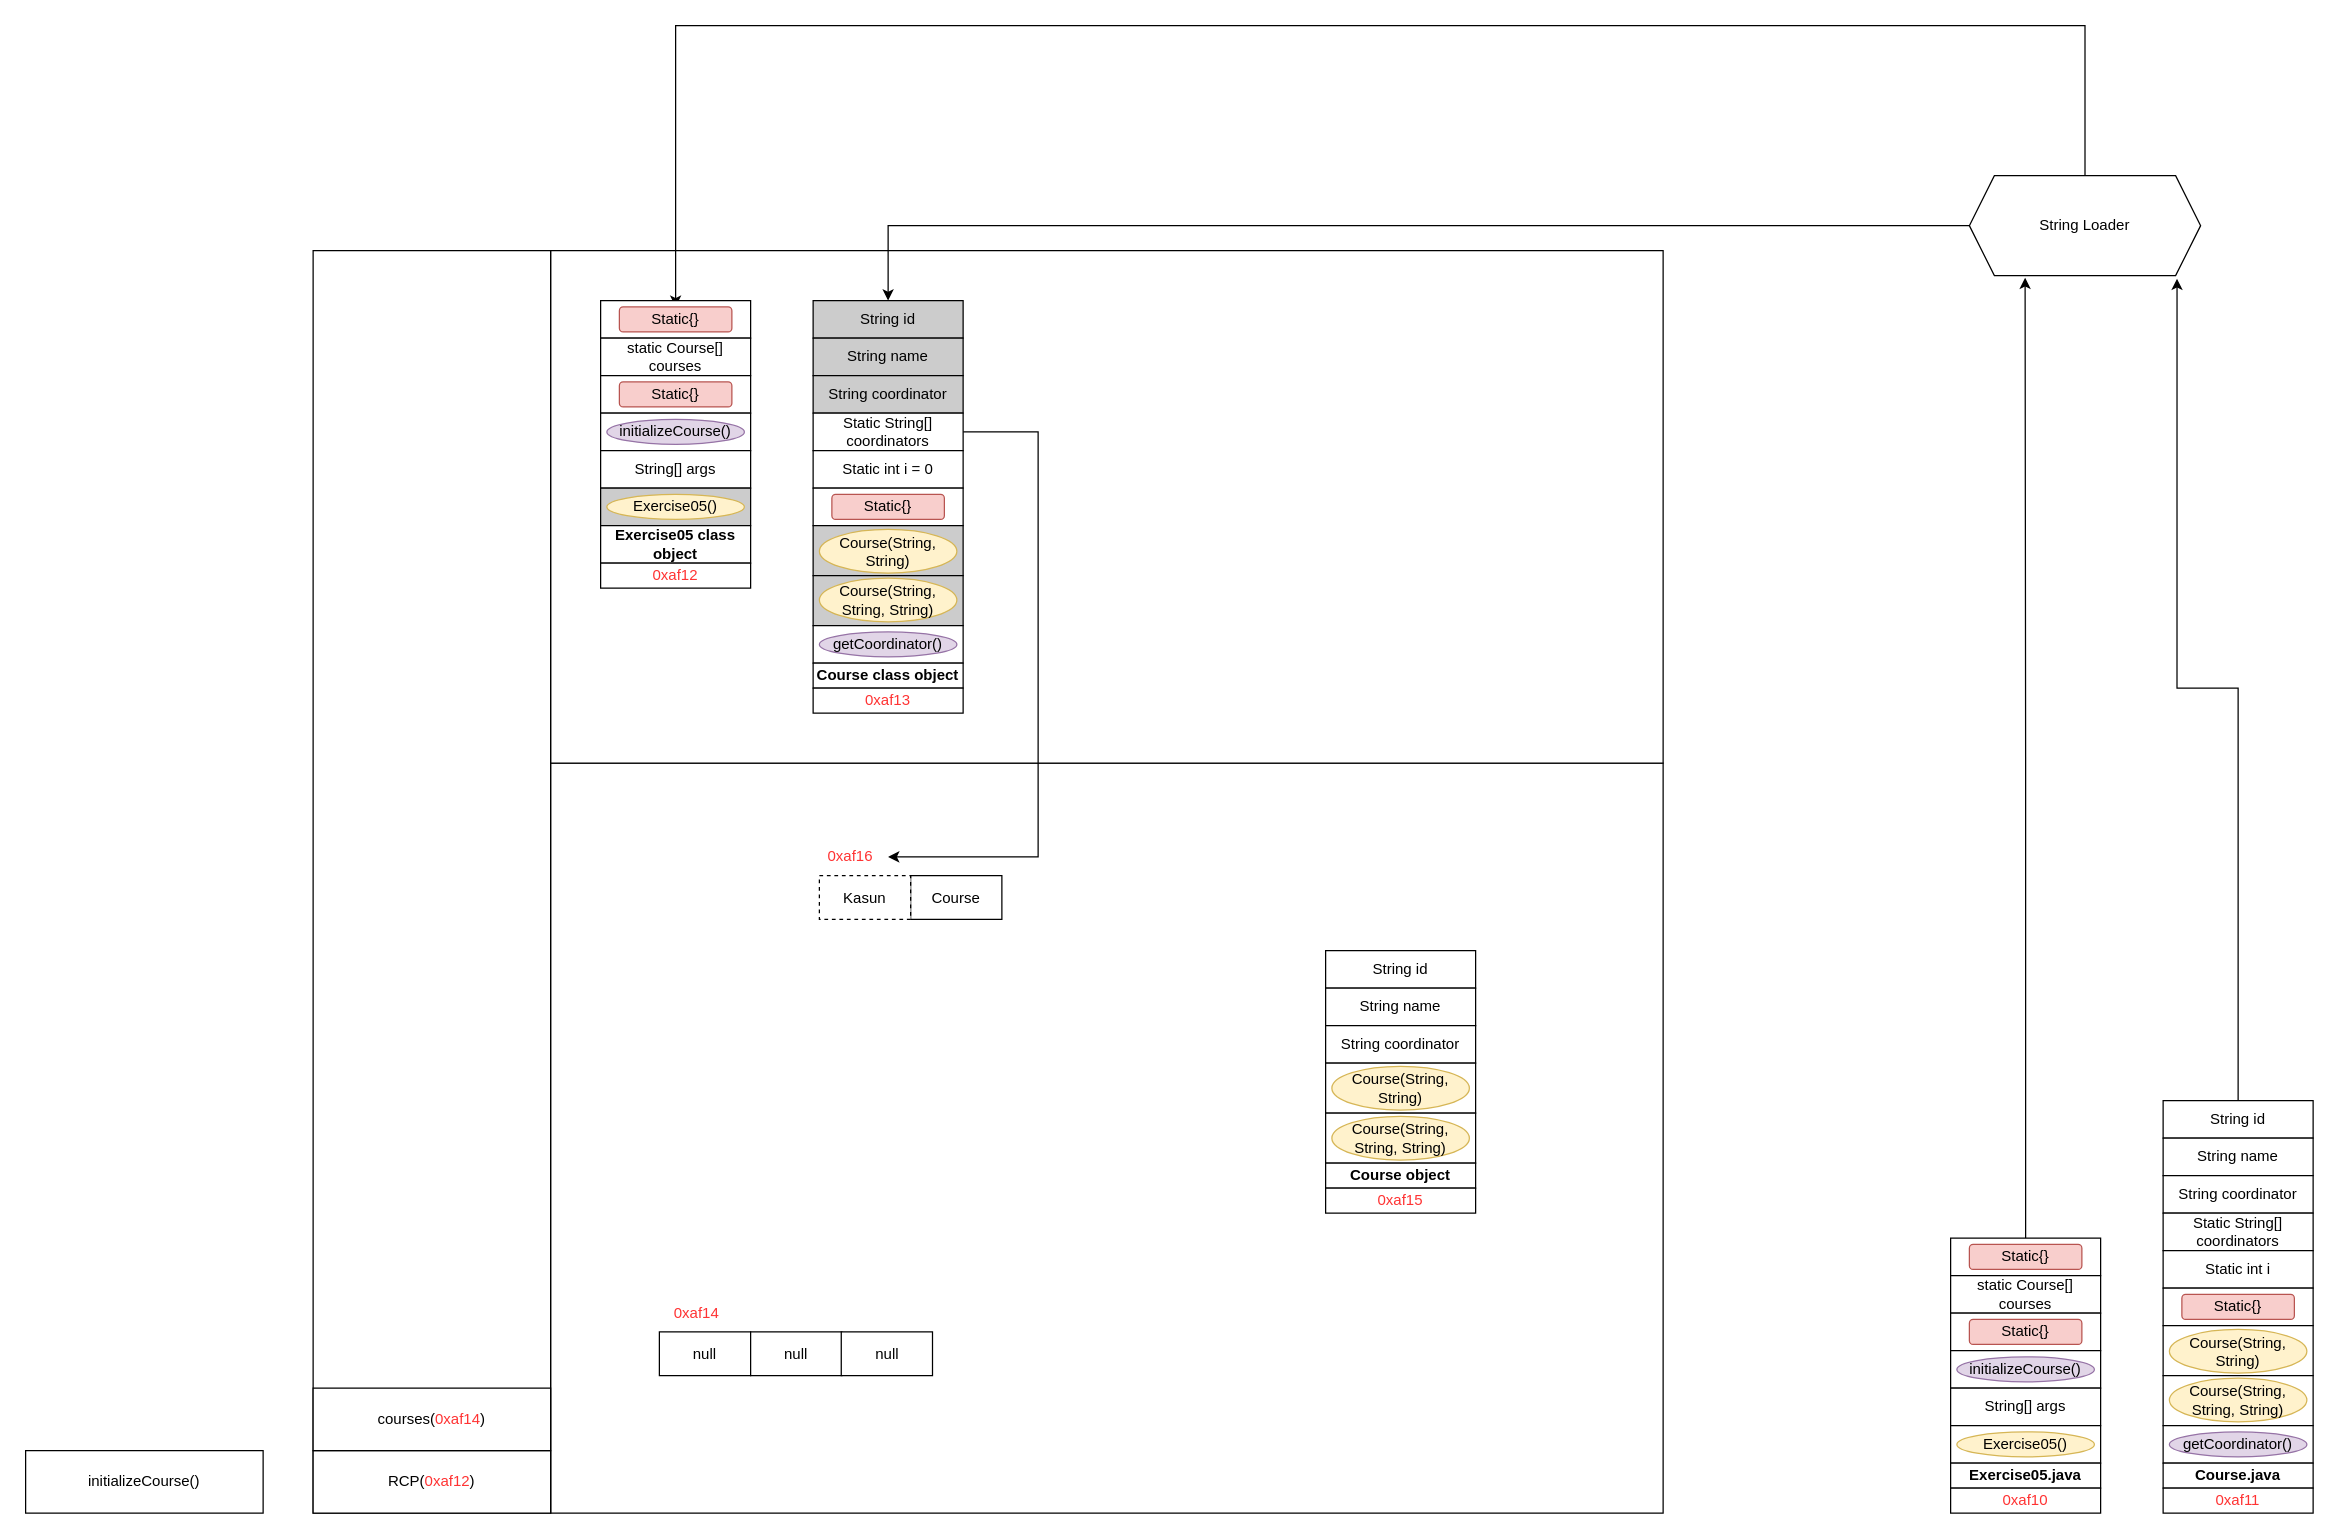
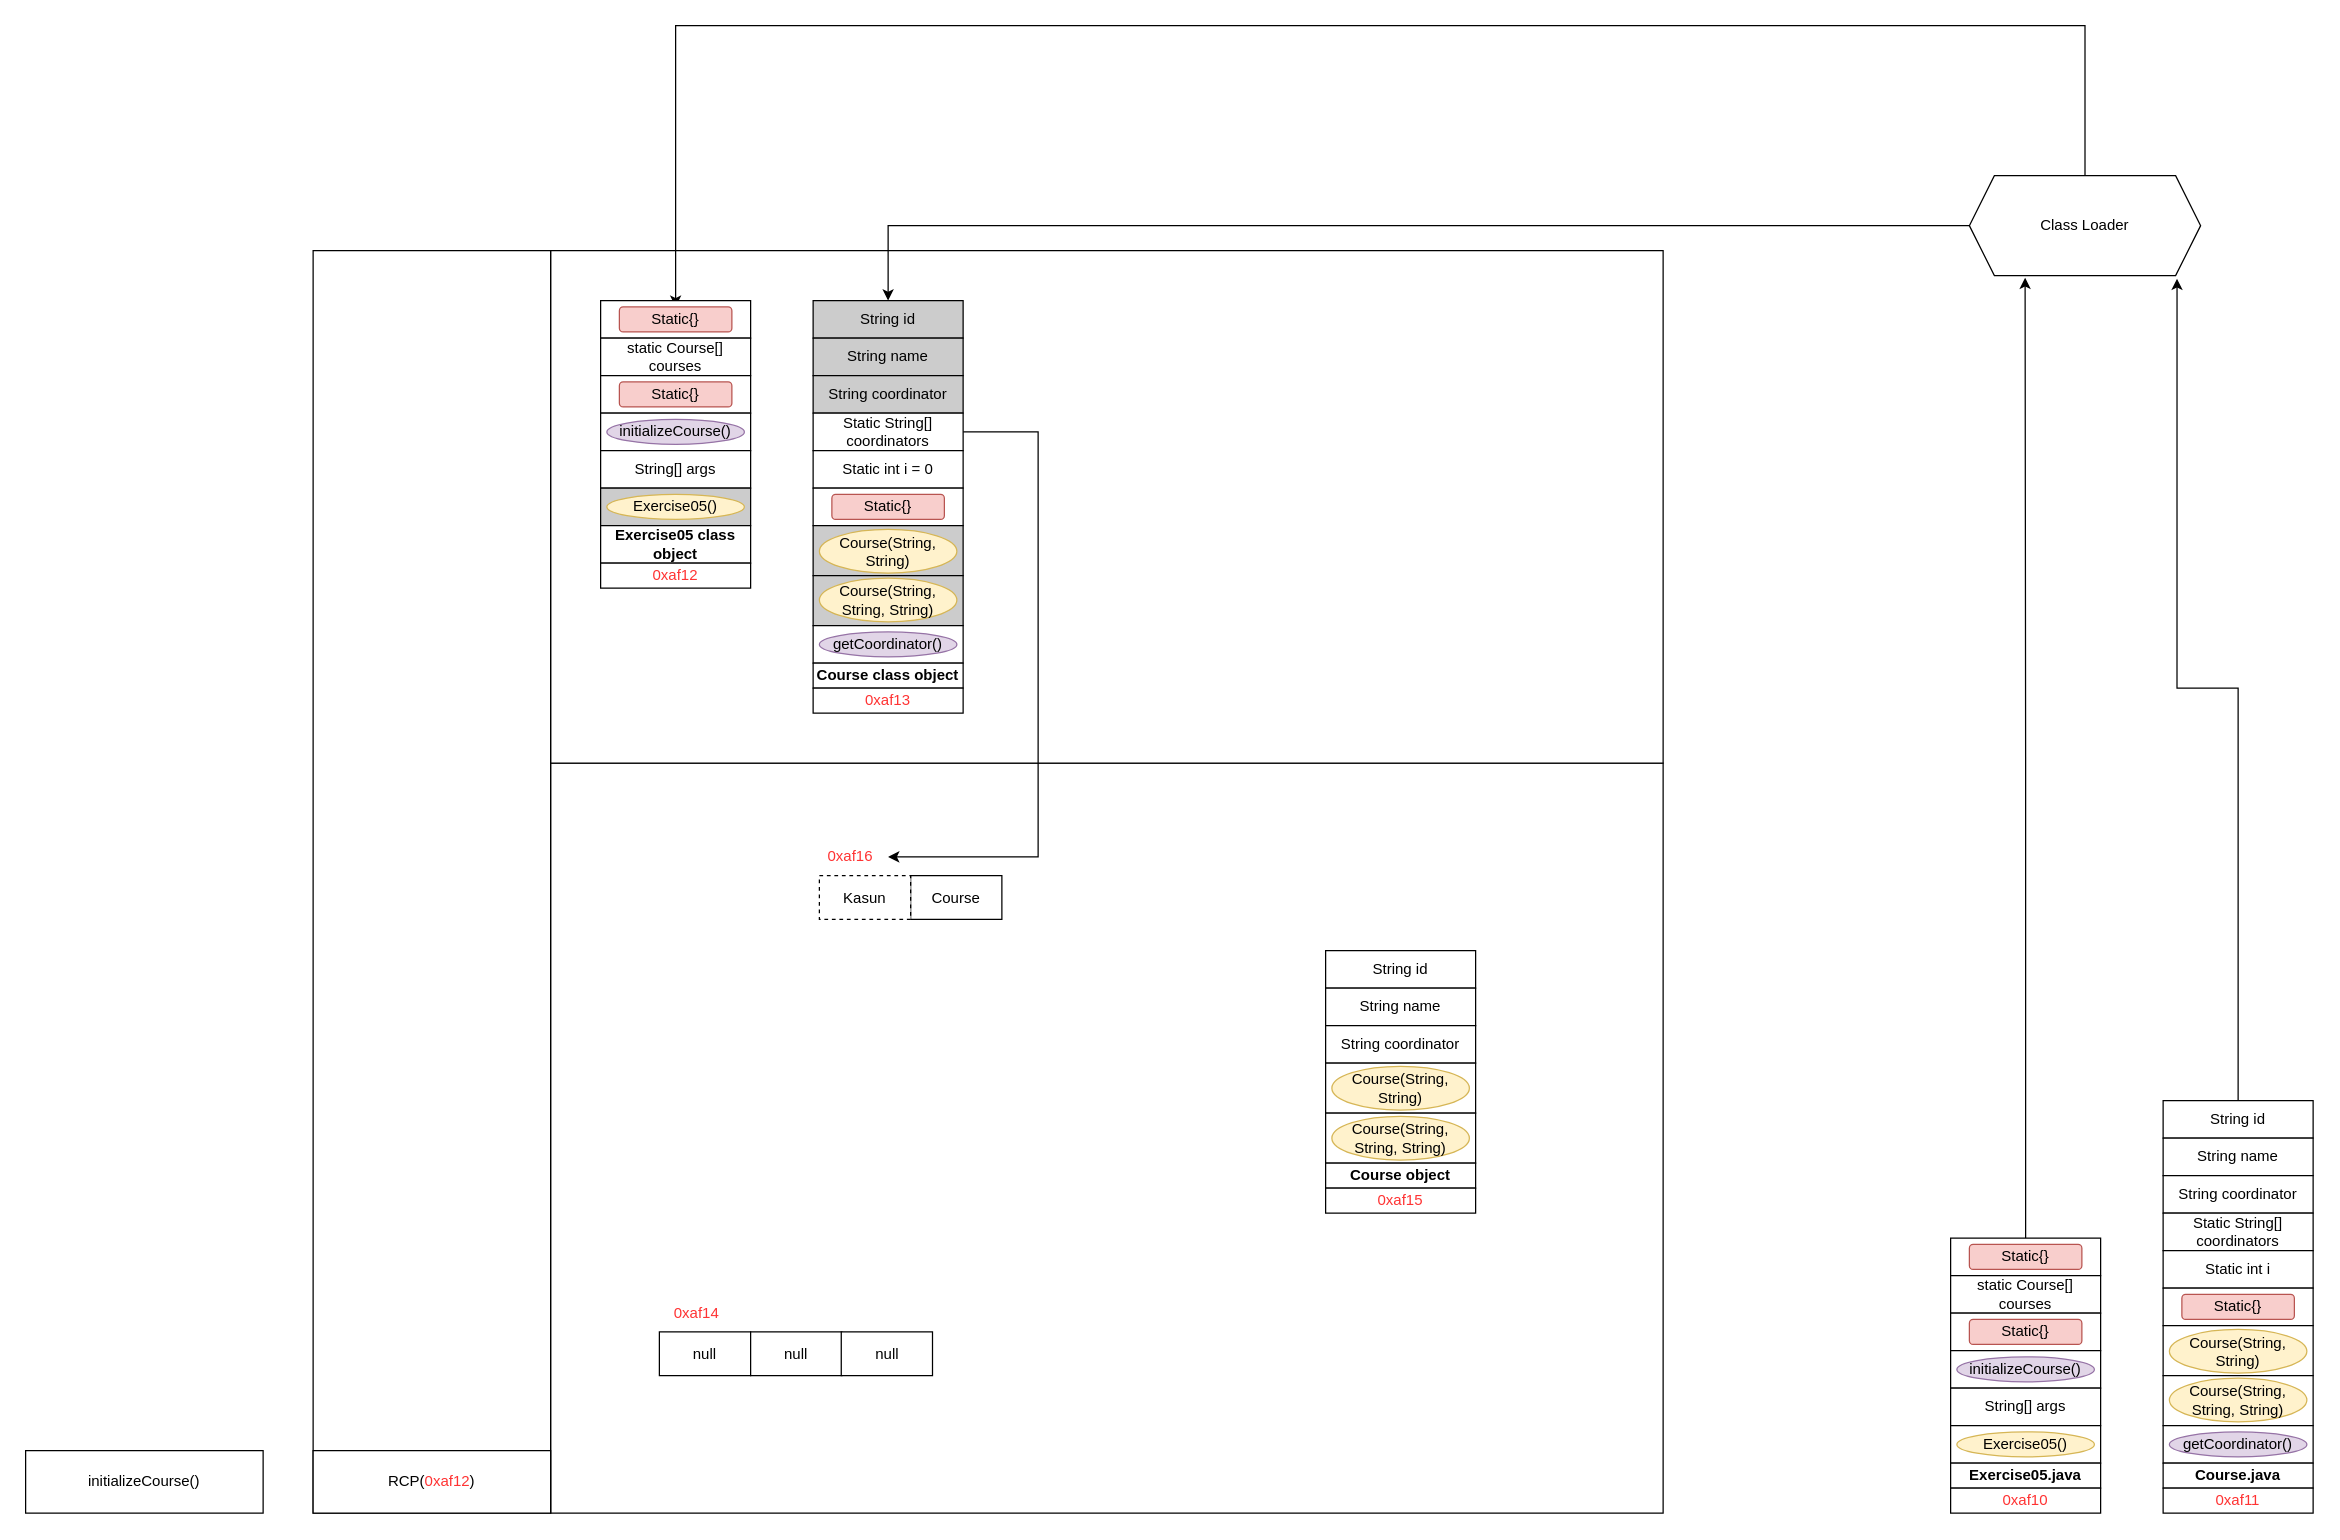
node "String Loader": label "String Loader" -> "Class Loader"
node "courses(0xaf14)": removed
